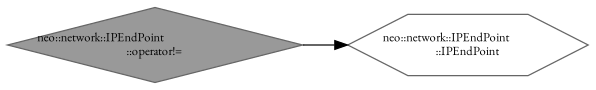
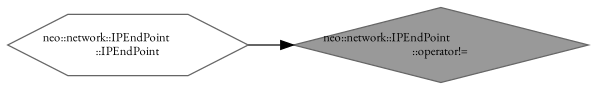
edge "neo::network::IPEndPoint ::operator!=" -> "neo::network::IPEndPoint ::IPEndPoint": reversed
